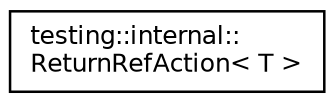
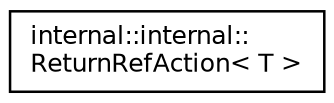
node "testing::internal:: ReturnRefAction< T >": label "testing::internal:: ReturnRefAction< T >" -> "internal::internal:: ReturnRefAction< T >"
